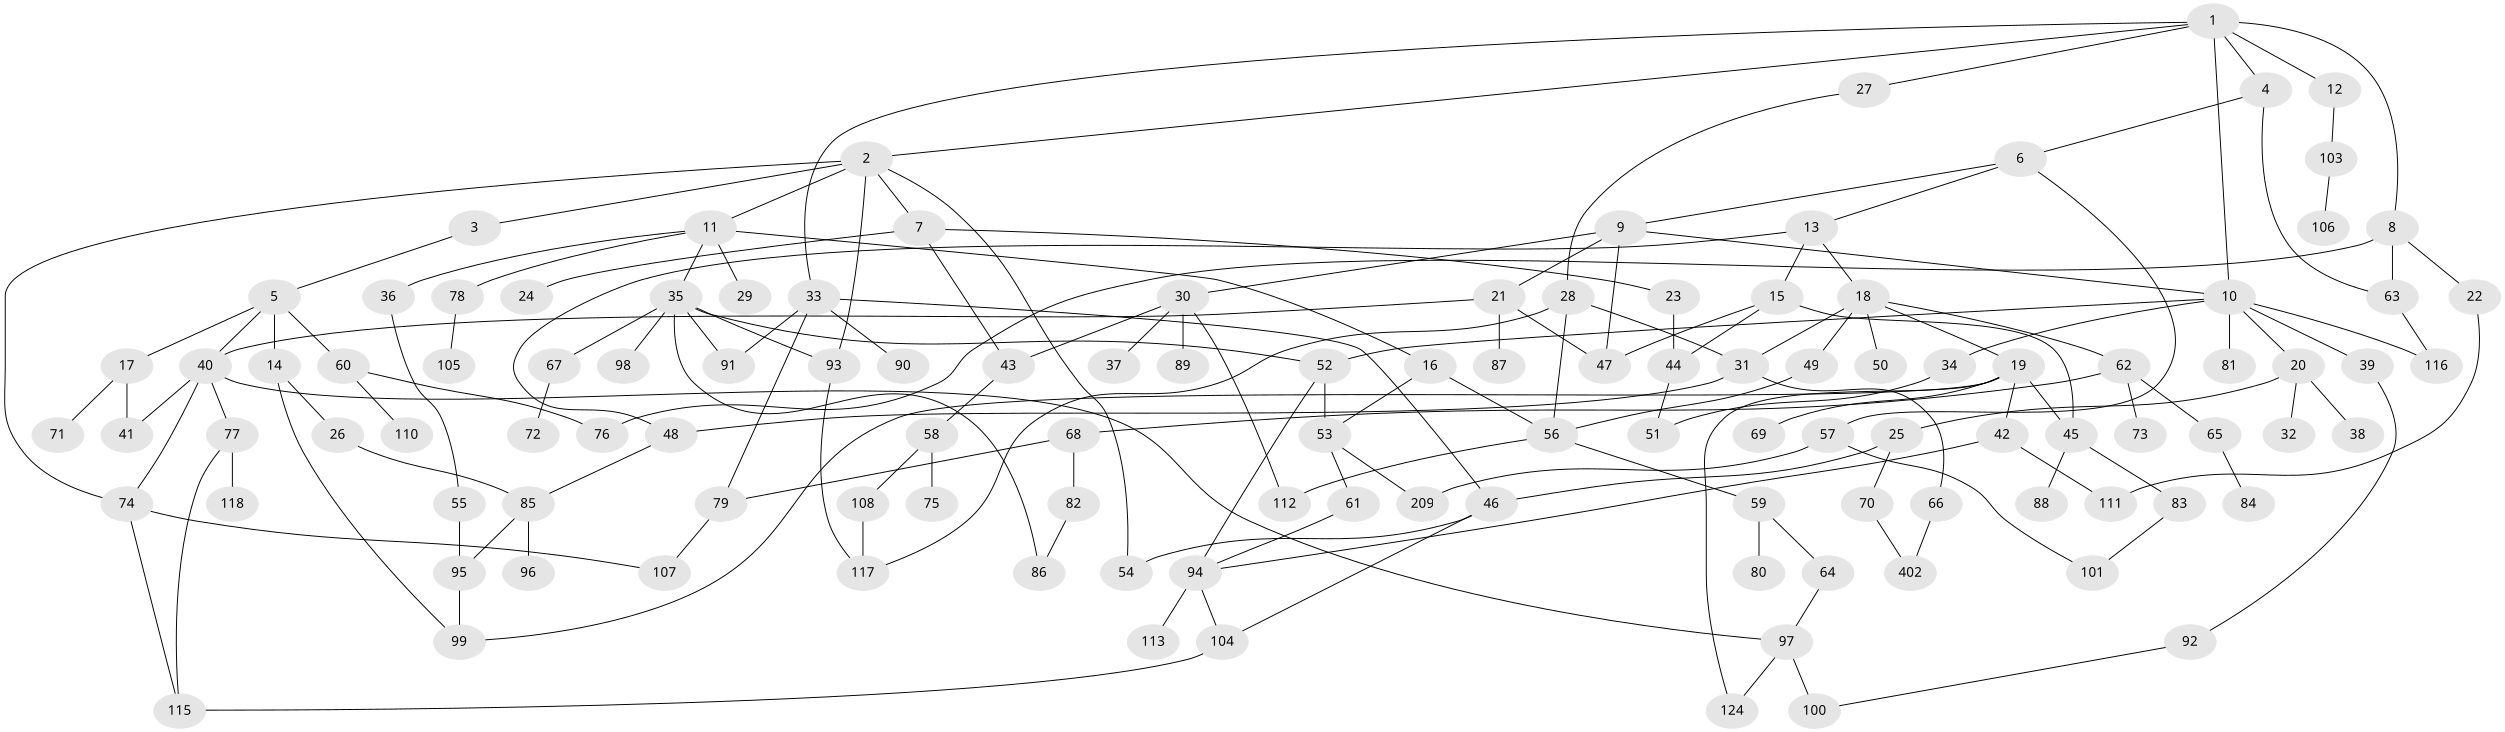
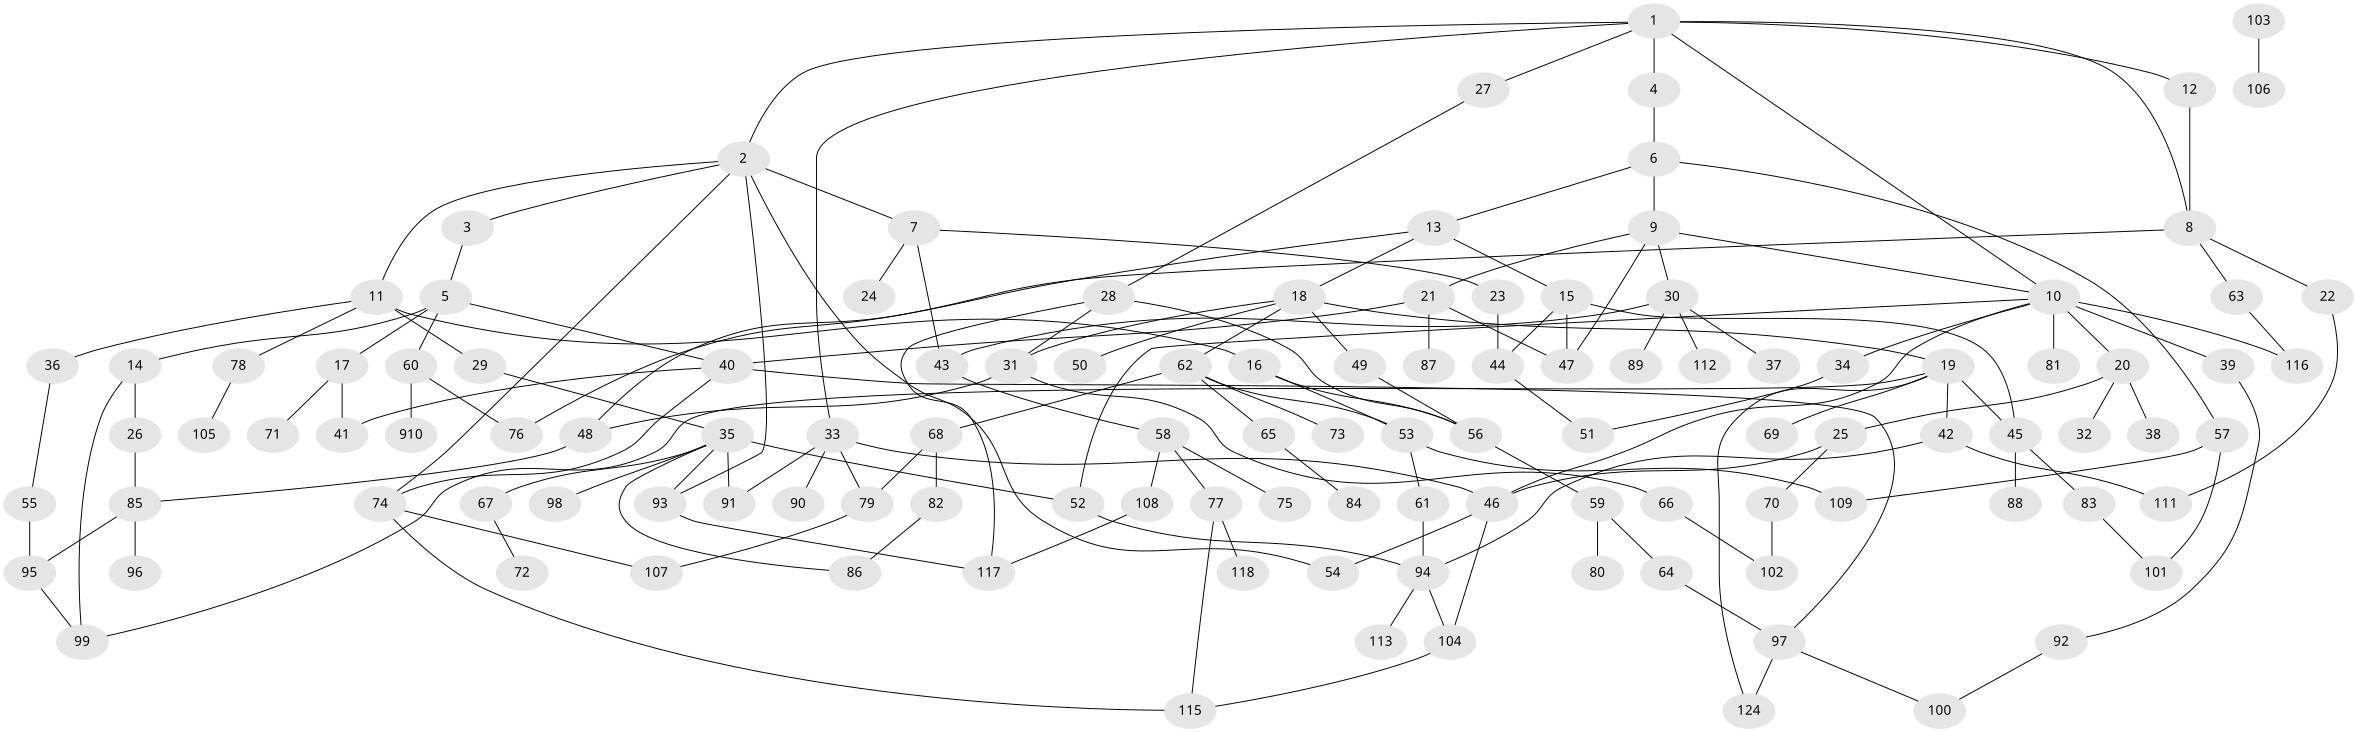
edge "12" -- "103": now "12" -- "8"
edge "4" -- "63": removed
edge "11" -- "35": now "29" -- "35"
edge "40" -- "77": now "58" -- "77"
edge "52" -- "53": now "62" -- "53"
edge "10" -- "46": added
node "110": label "110" -> "910"
edge "56" -- "112": removed
node "209": label "209" -> "109"
node "402": label "402" -> "102"
